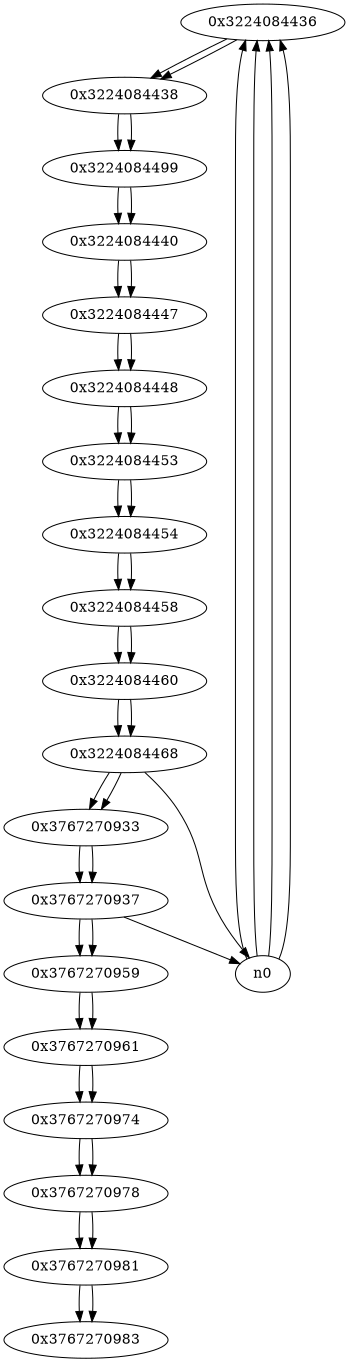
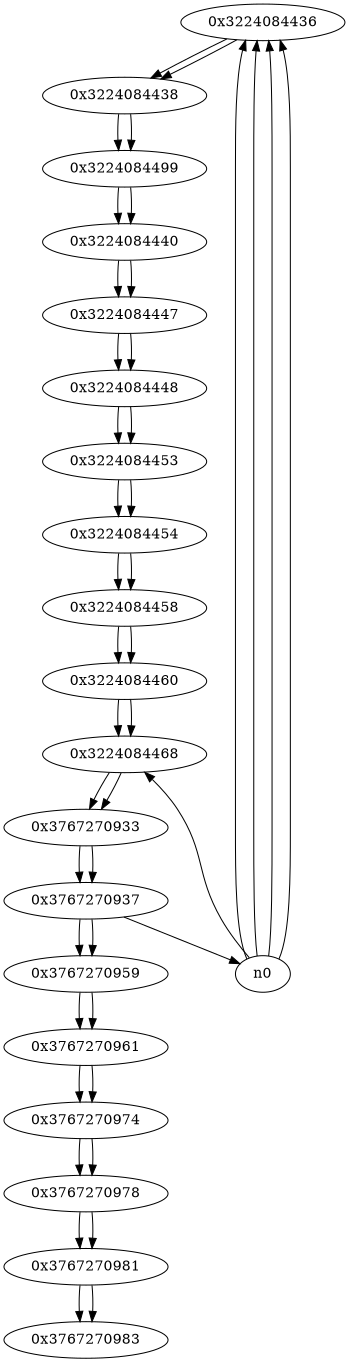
edge "0x3224084468" -> "n0": reversed
